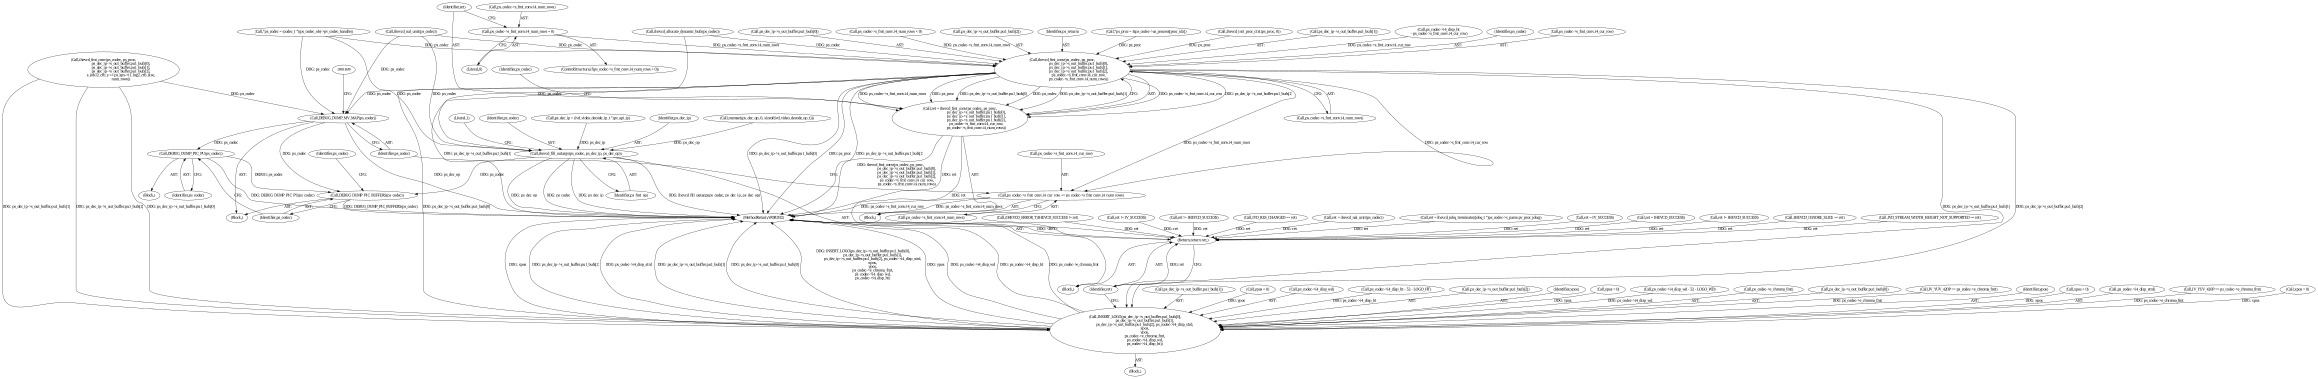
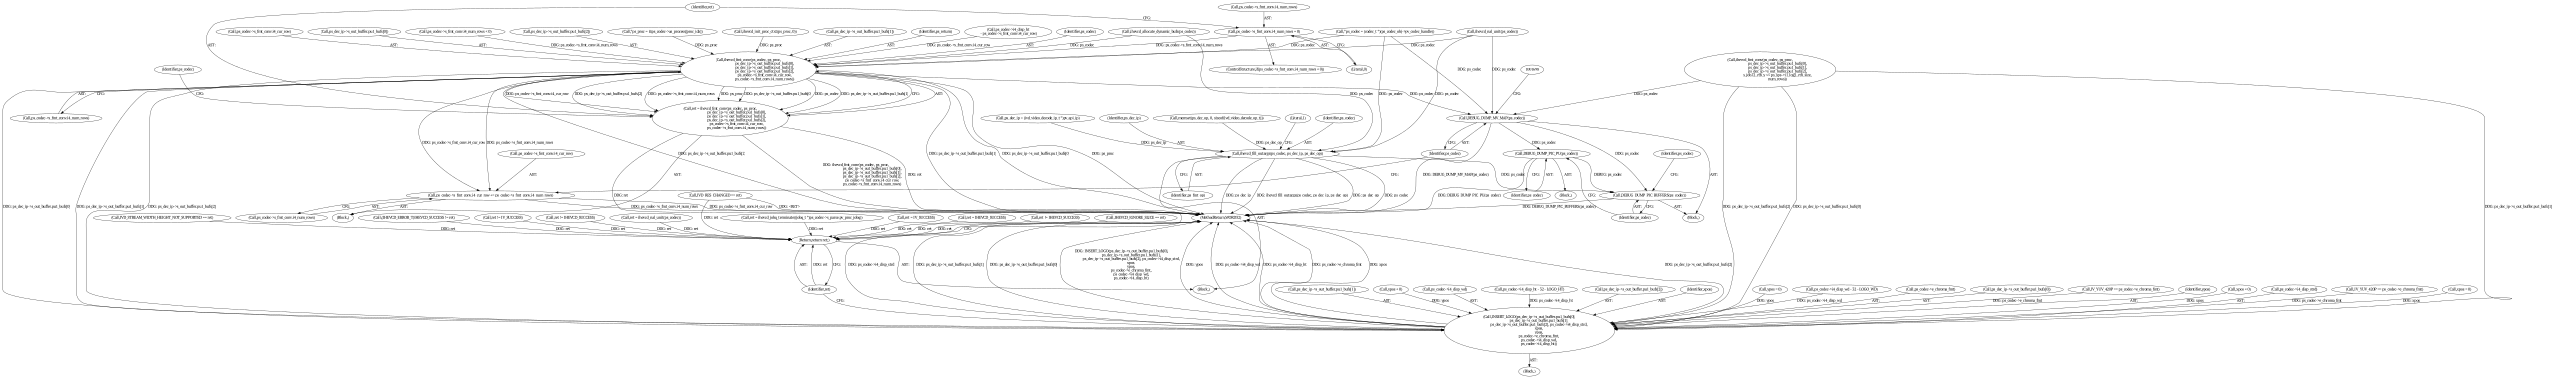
edge "(Call,DEBUG_DUMP_MV_MAP(ps_codec))" -> "(MethodReturn,WORD32)": label "DDG: ps_dec_op" -> "DDG: DEBUG_DUMP_MV_MAP(ps_codec)"
edge "(MethodReturn,WORD32)" -> "(Return,return ret;)": label "AST: " -> "CFG: "
edge "(Return,return ret;)" -> "(MethodReturn,WORD32)": now "(Call,IVD_RES_CHANGED == ret)" -> "(MethodReturn,WORD32)"
